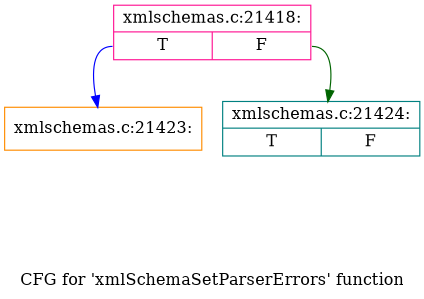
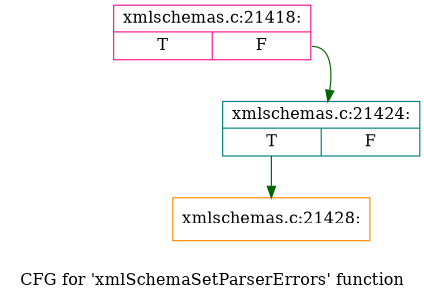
node "xmlschemas.c:21423:": removed
node "xmlschemas.c:21428:": added
